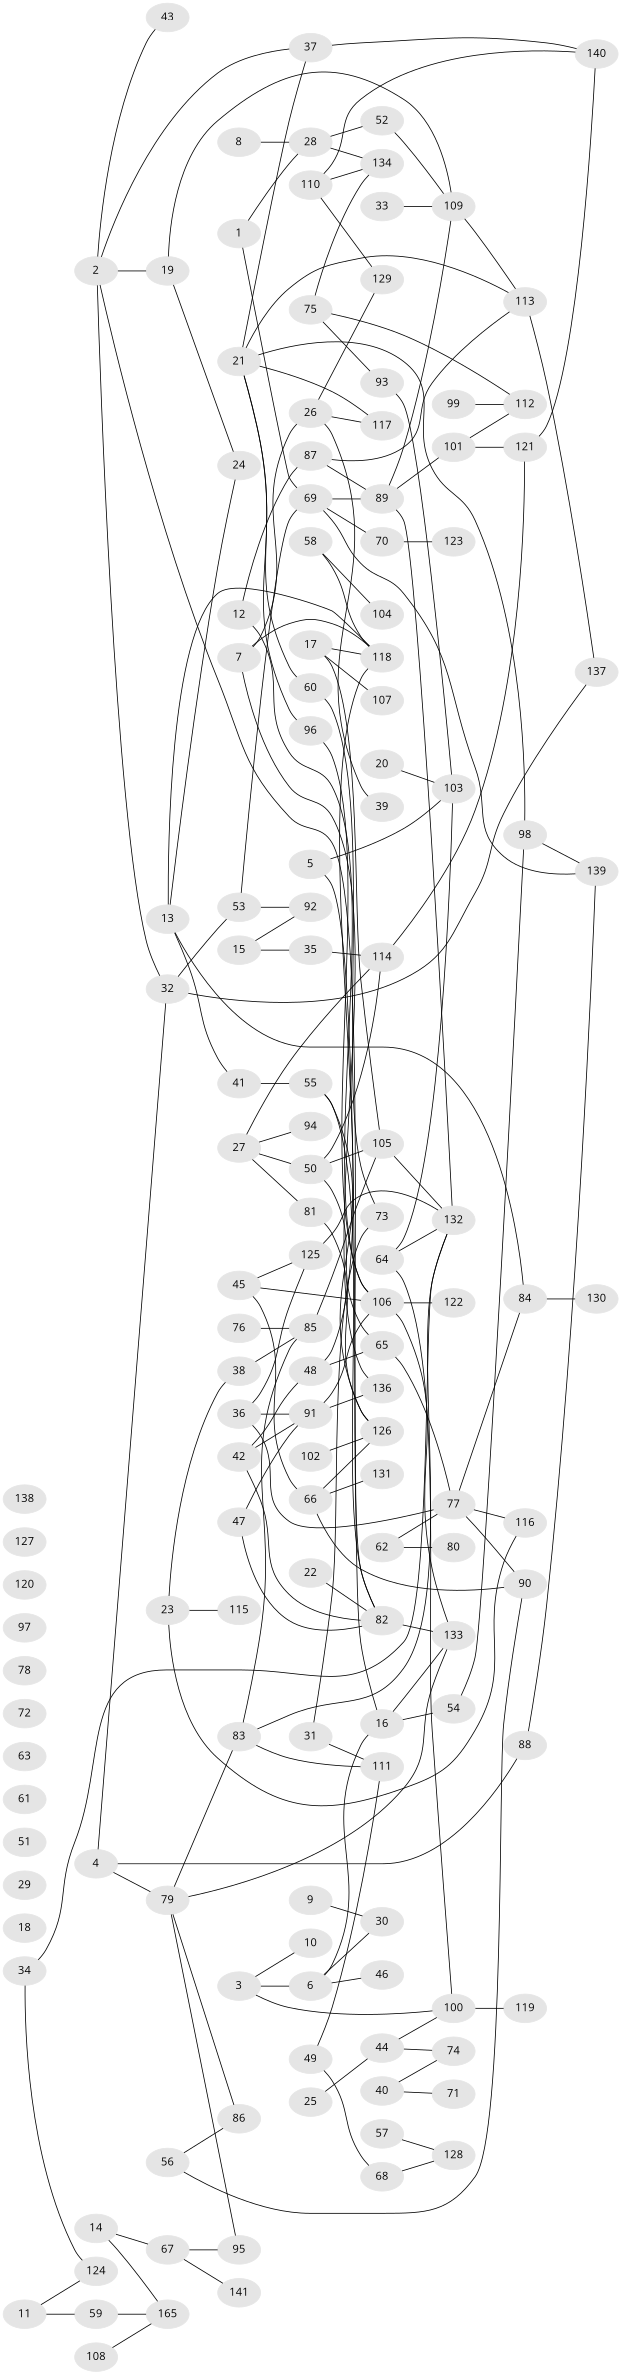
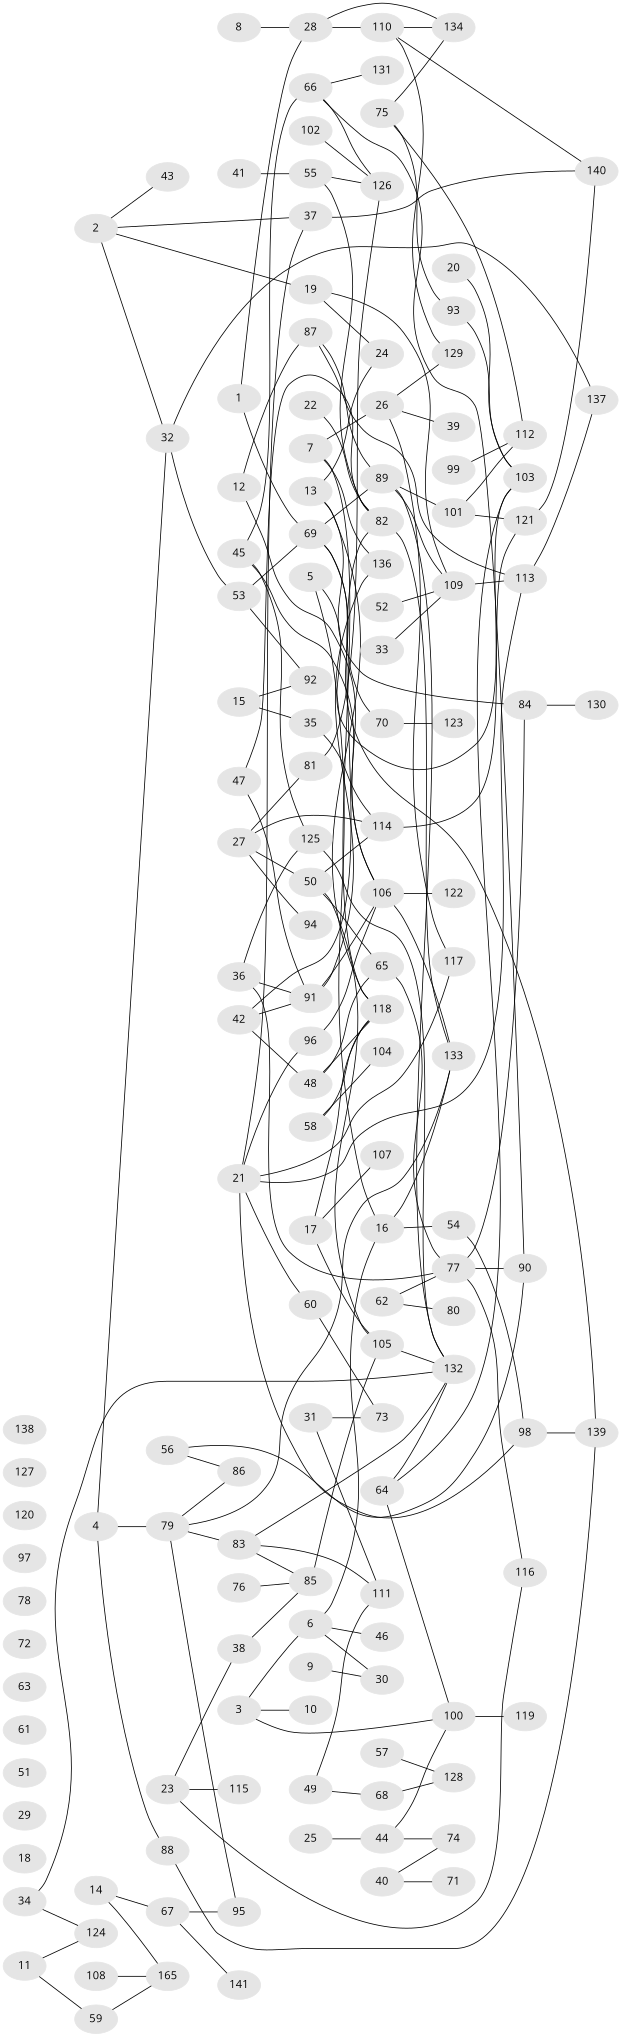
edge "52" -- "28": now "110" -- "28"
edge "2" -- "82": removed
edge "13" -- "41": removed
